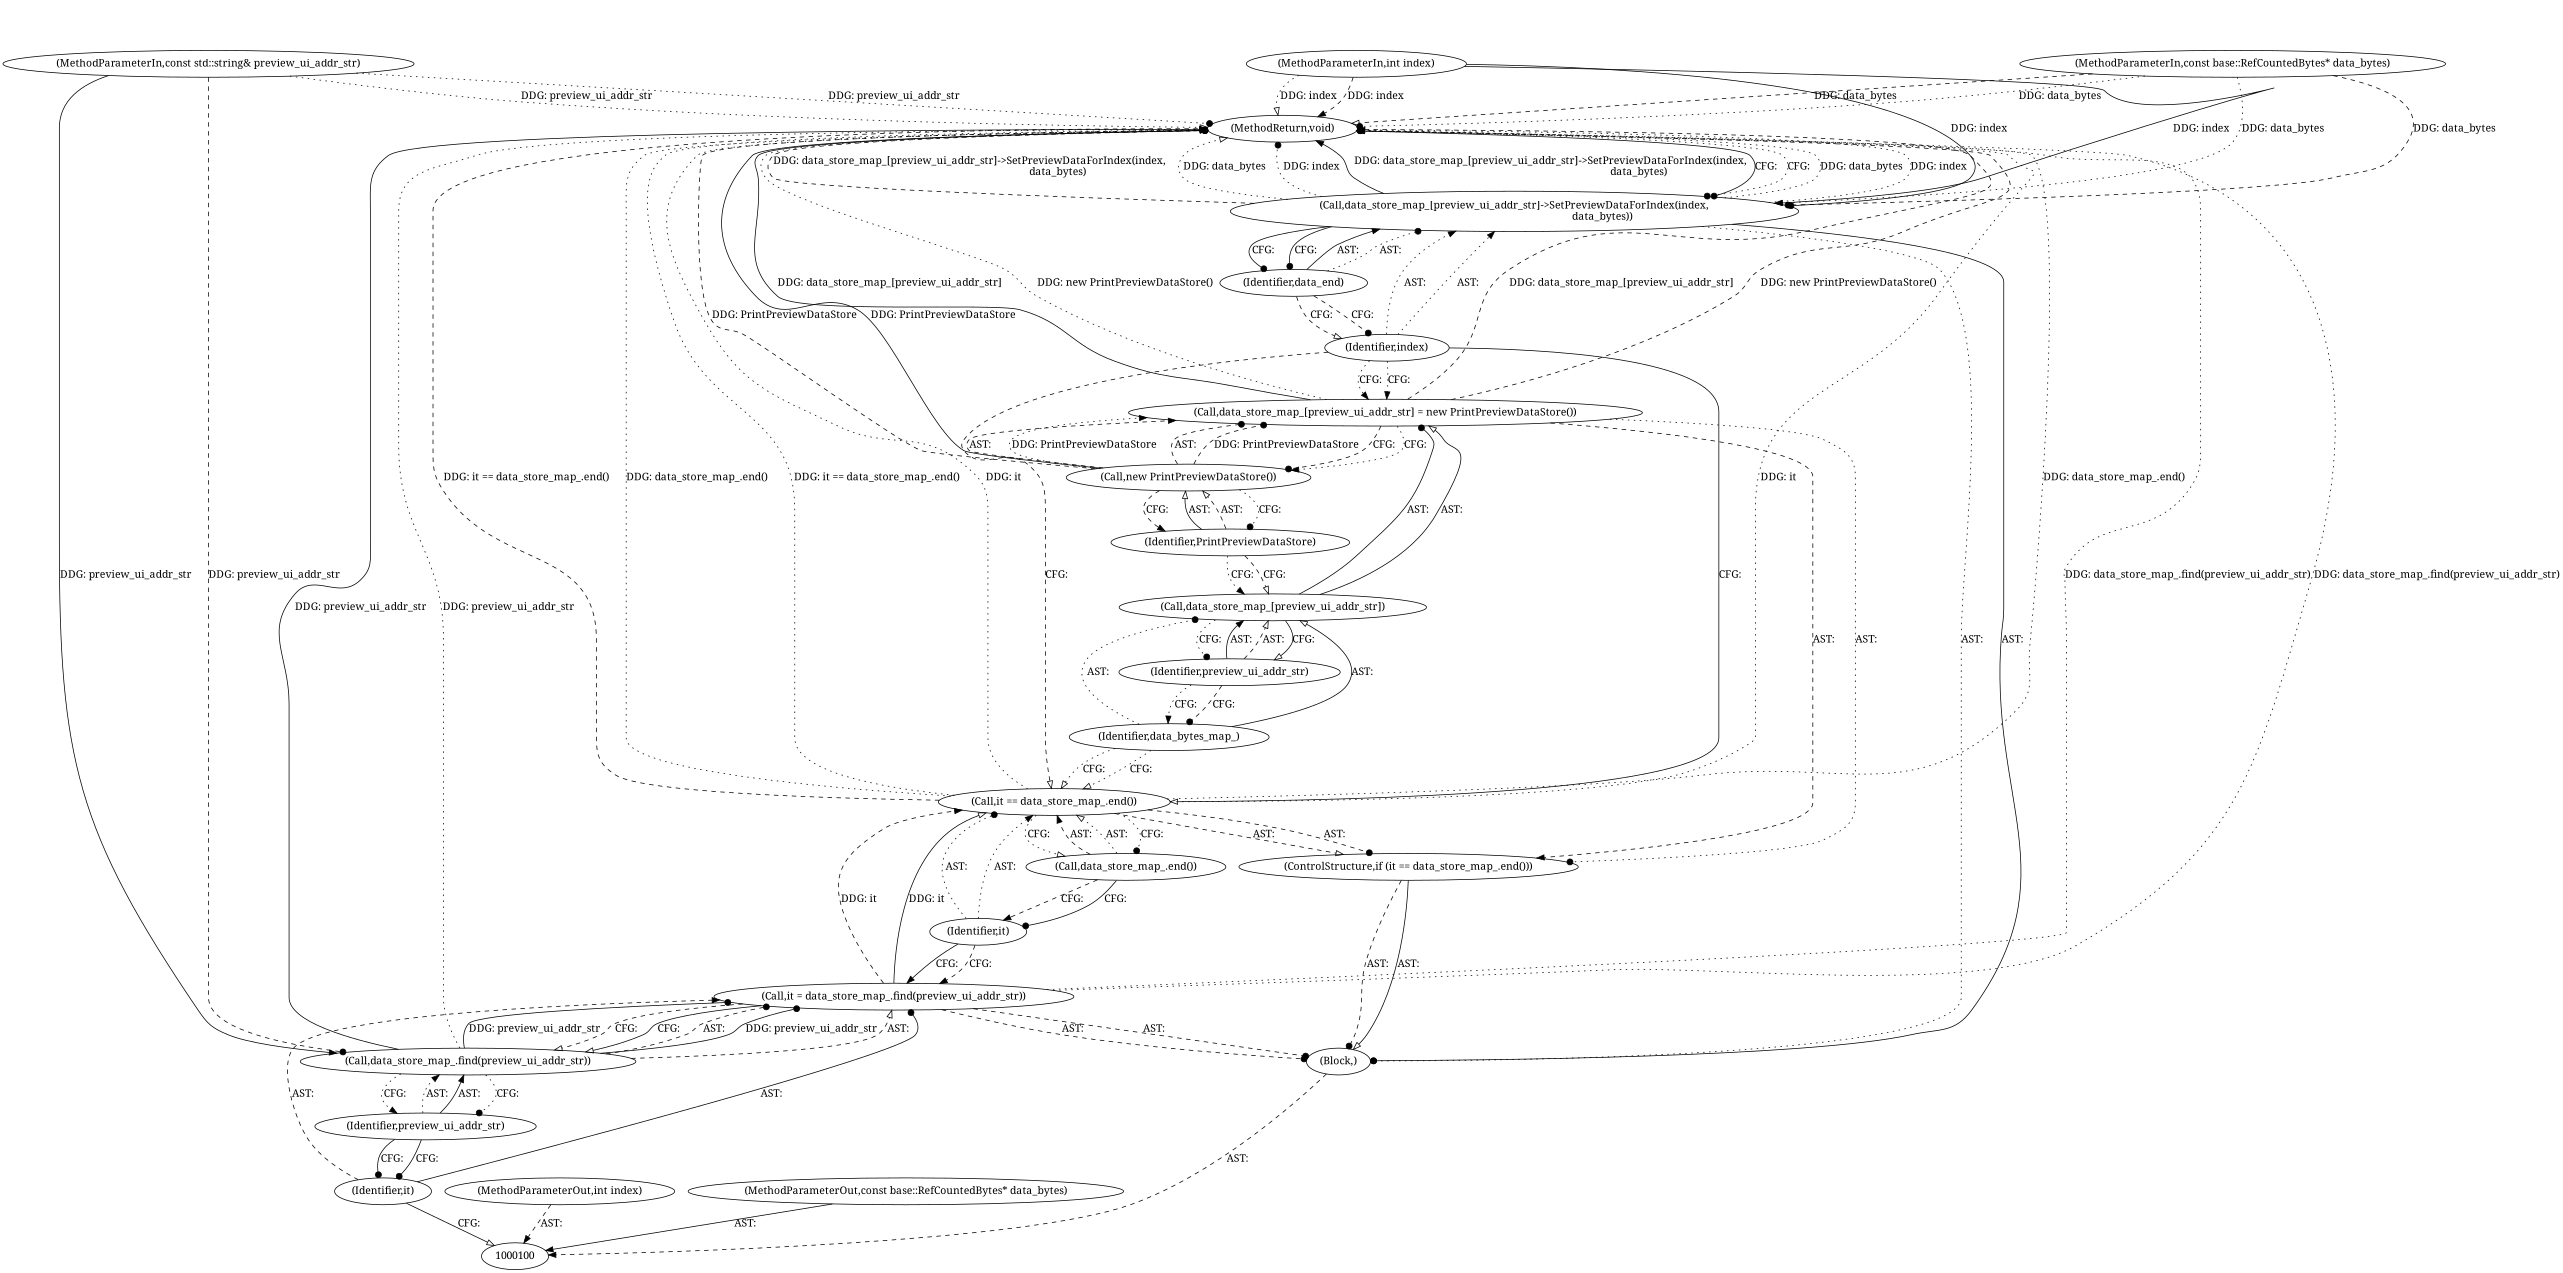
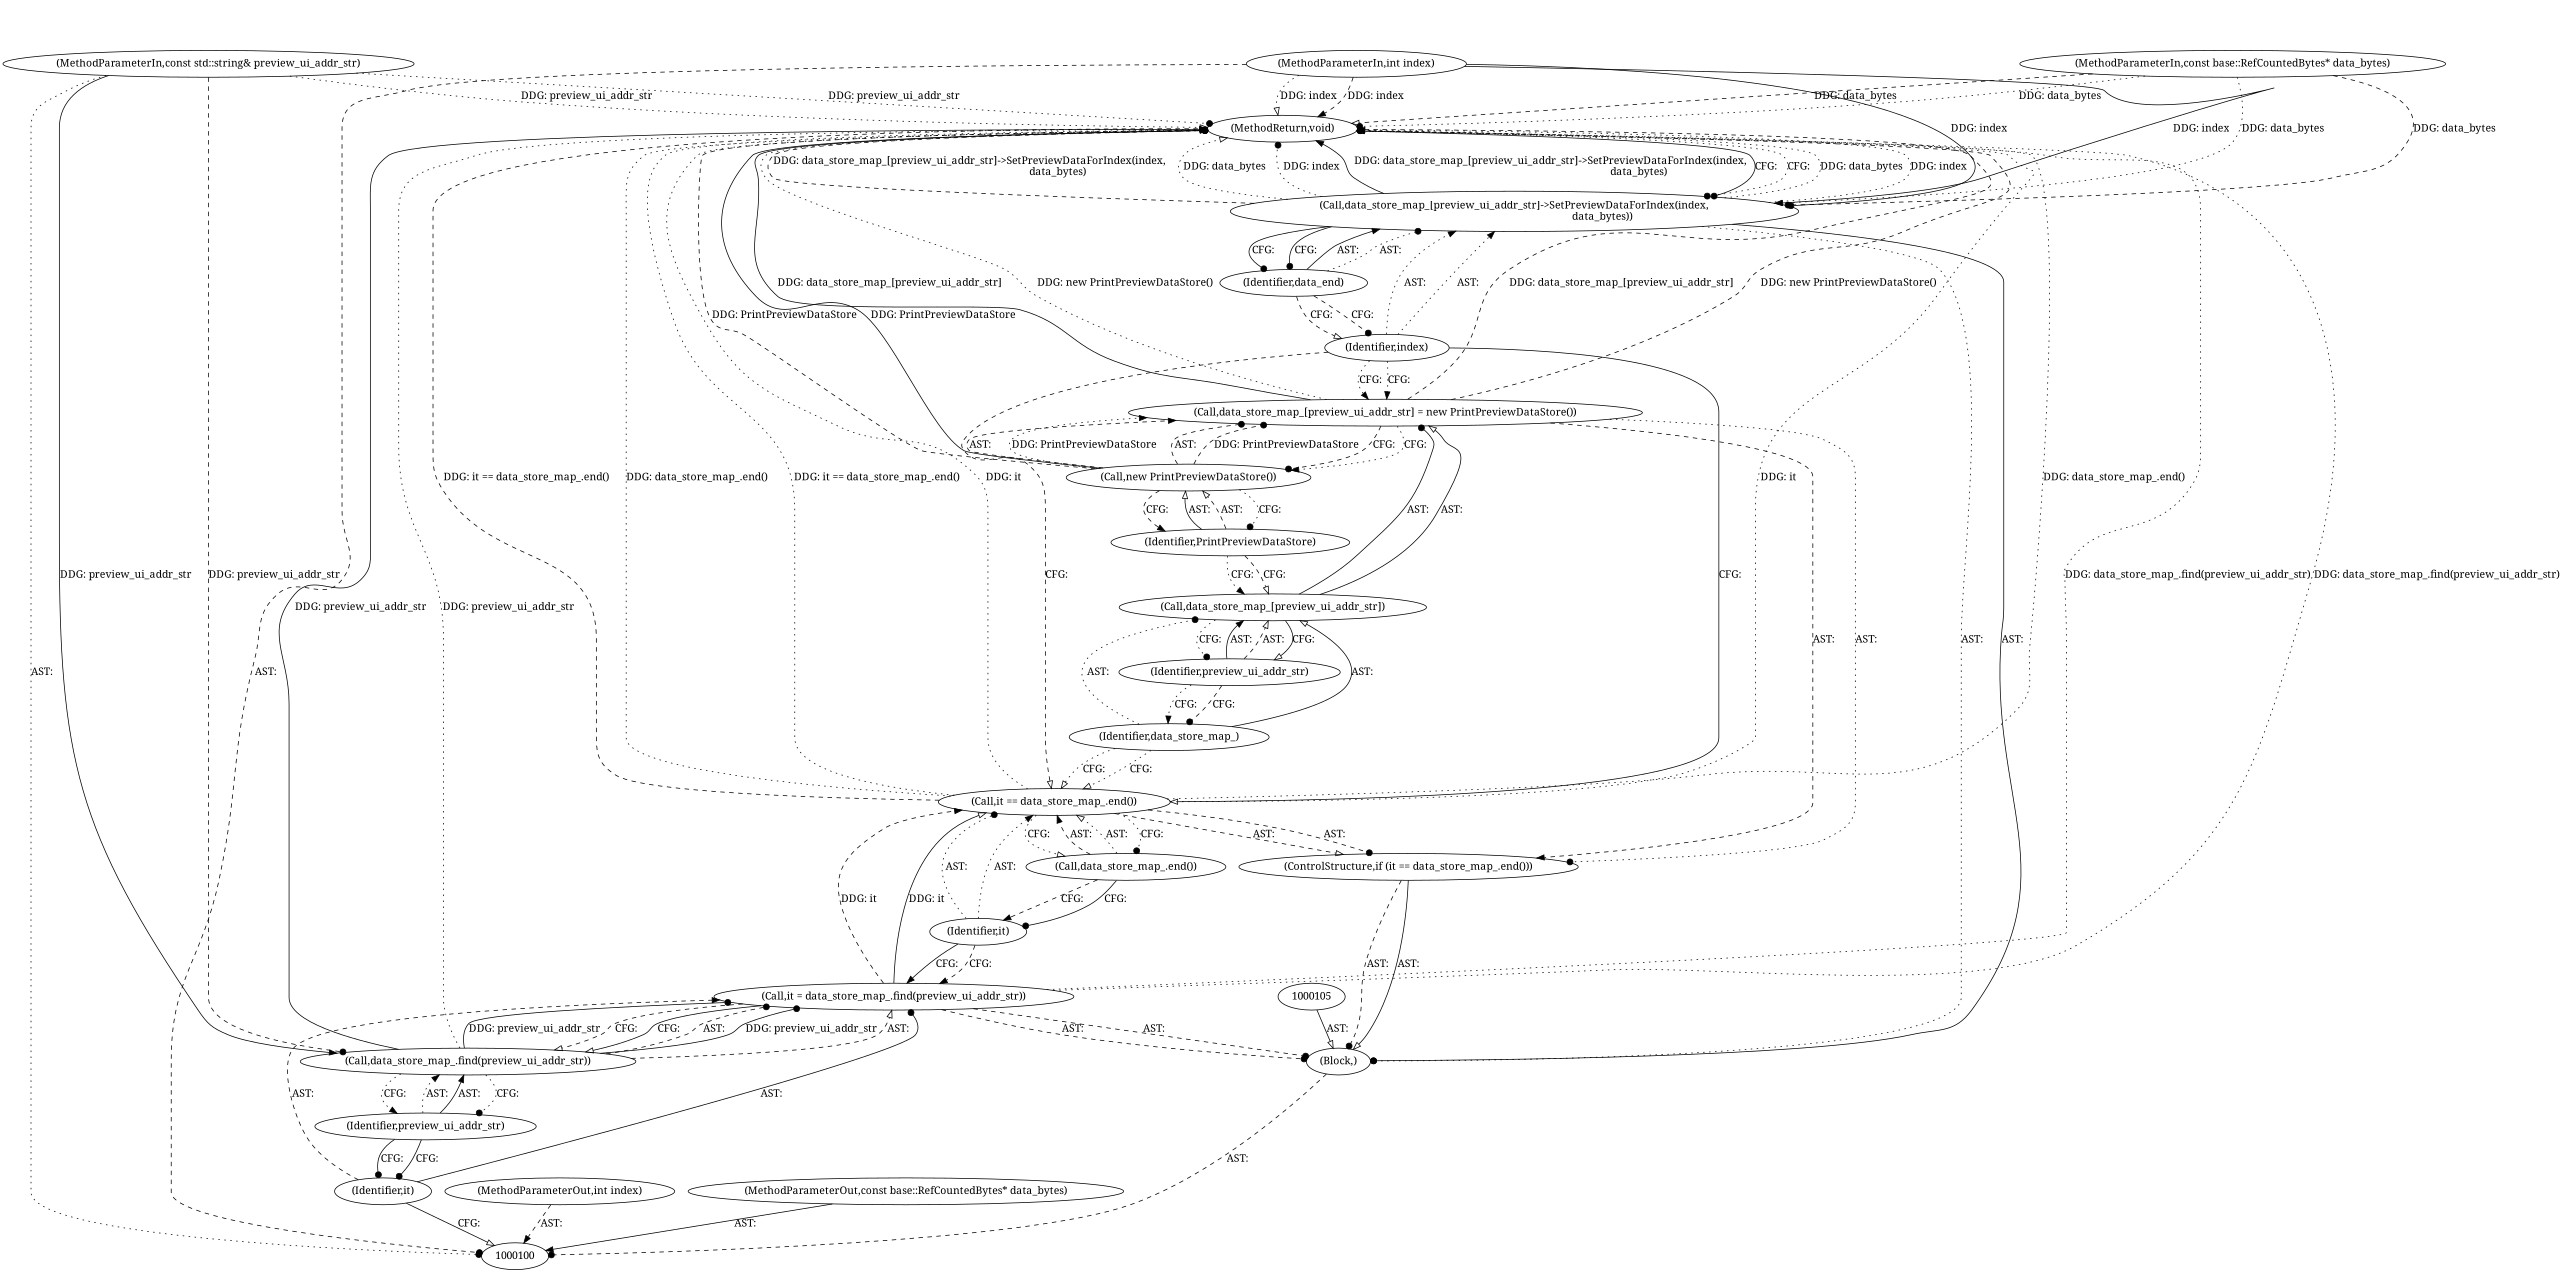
edge "(MethodParameterIn,int index)" -> "1000100": added, label "AST:"
node "(Identifier,data_bytes_map_)": label "(Identifier,data_bytes_map_)" -> "(Identifier,data_store_map_)"
edge "(MethodParameterIn,const std::string& preview_ui_addr_str)" -> "1000100": added, label "AST:"
node "1000105": added
edge "(Block,)" -> "1000100": arrowhead normal -> dot
